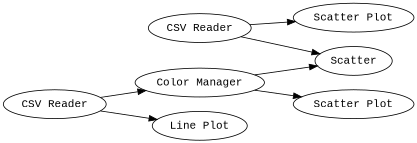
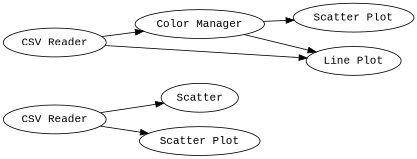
edge "Color Manager" -> "Scatter": now "Color Manager" -> "Line Plot"
